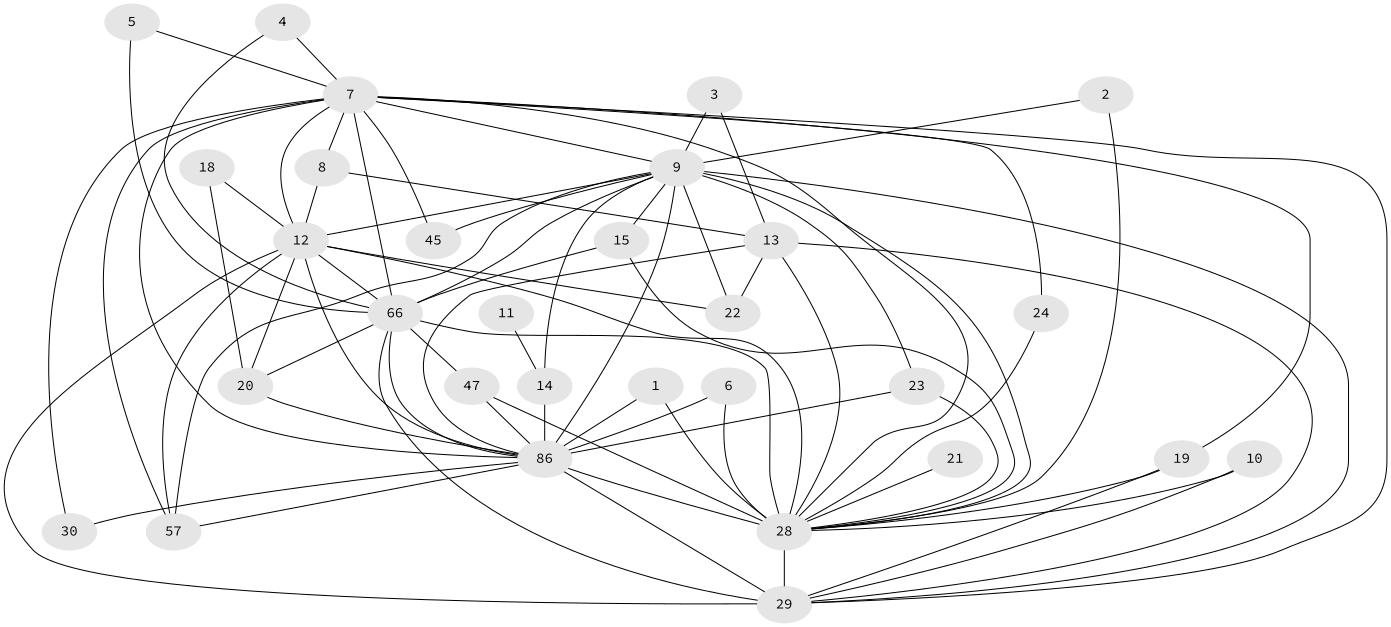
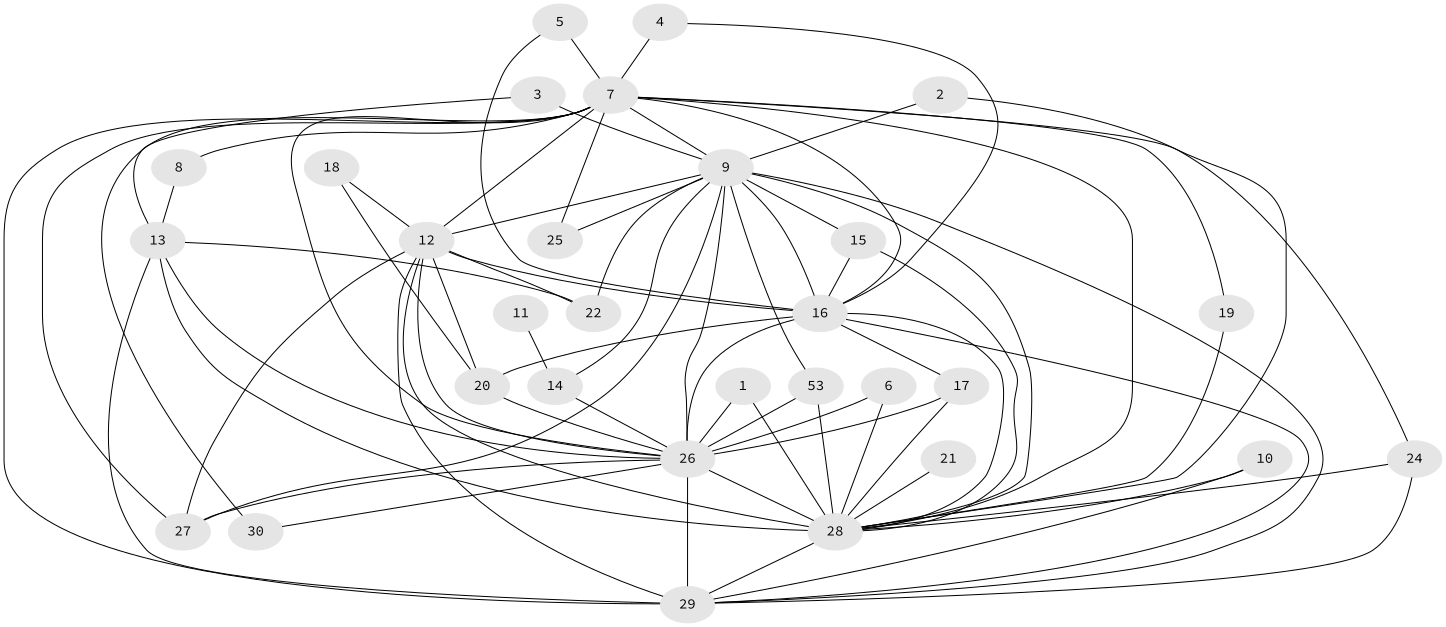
edge "8" -- "12": removed
node "45": label "45" -> "25"
node "66": label "66" -> "16"
node "47": label "47" -> "17"
node "23": label "23" -> "53"
node "86": label "86" -> "26"
node "57": label "57" -> "27"
edge "19" -- "29": now "24" -- "29"
